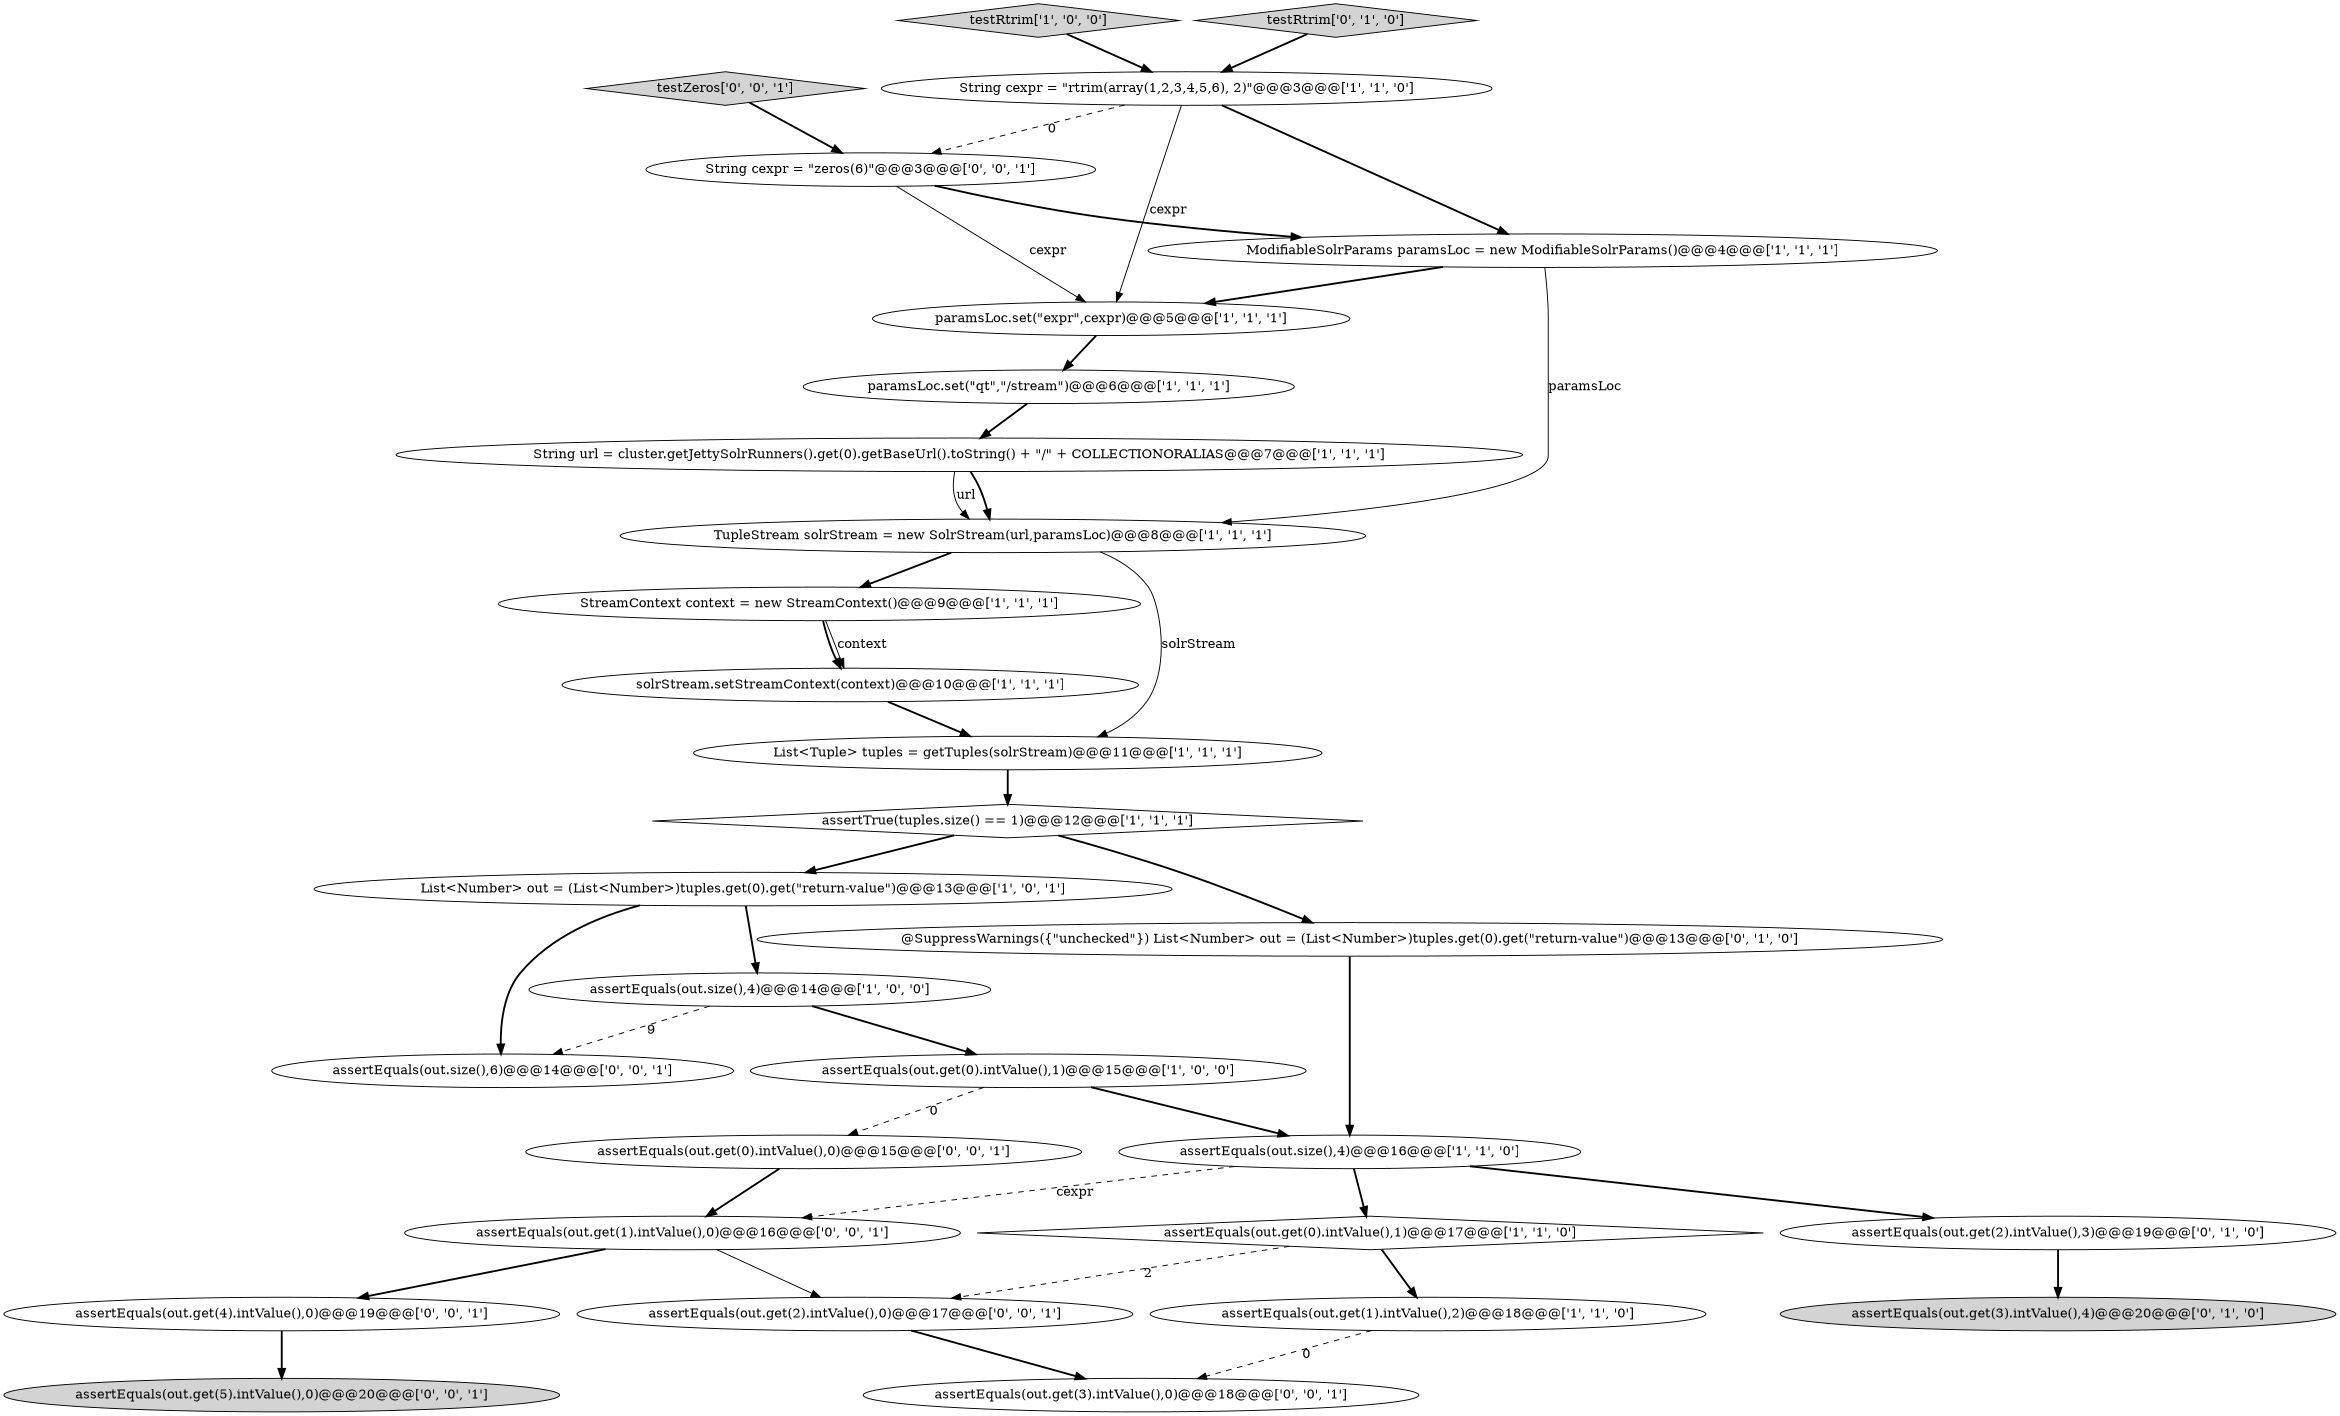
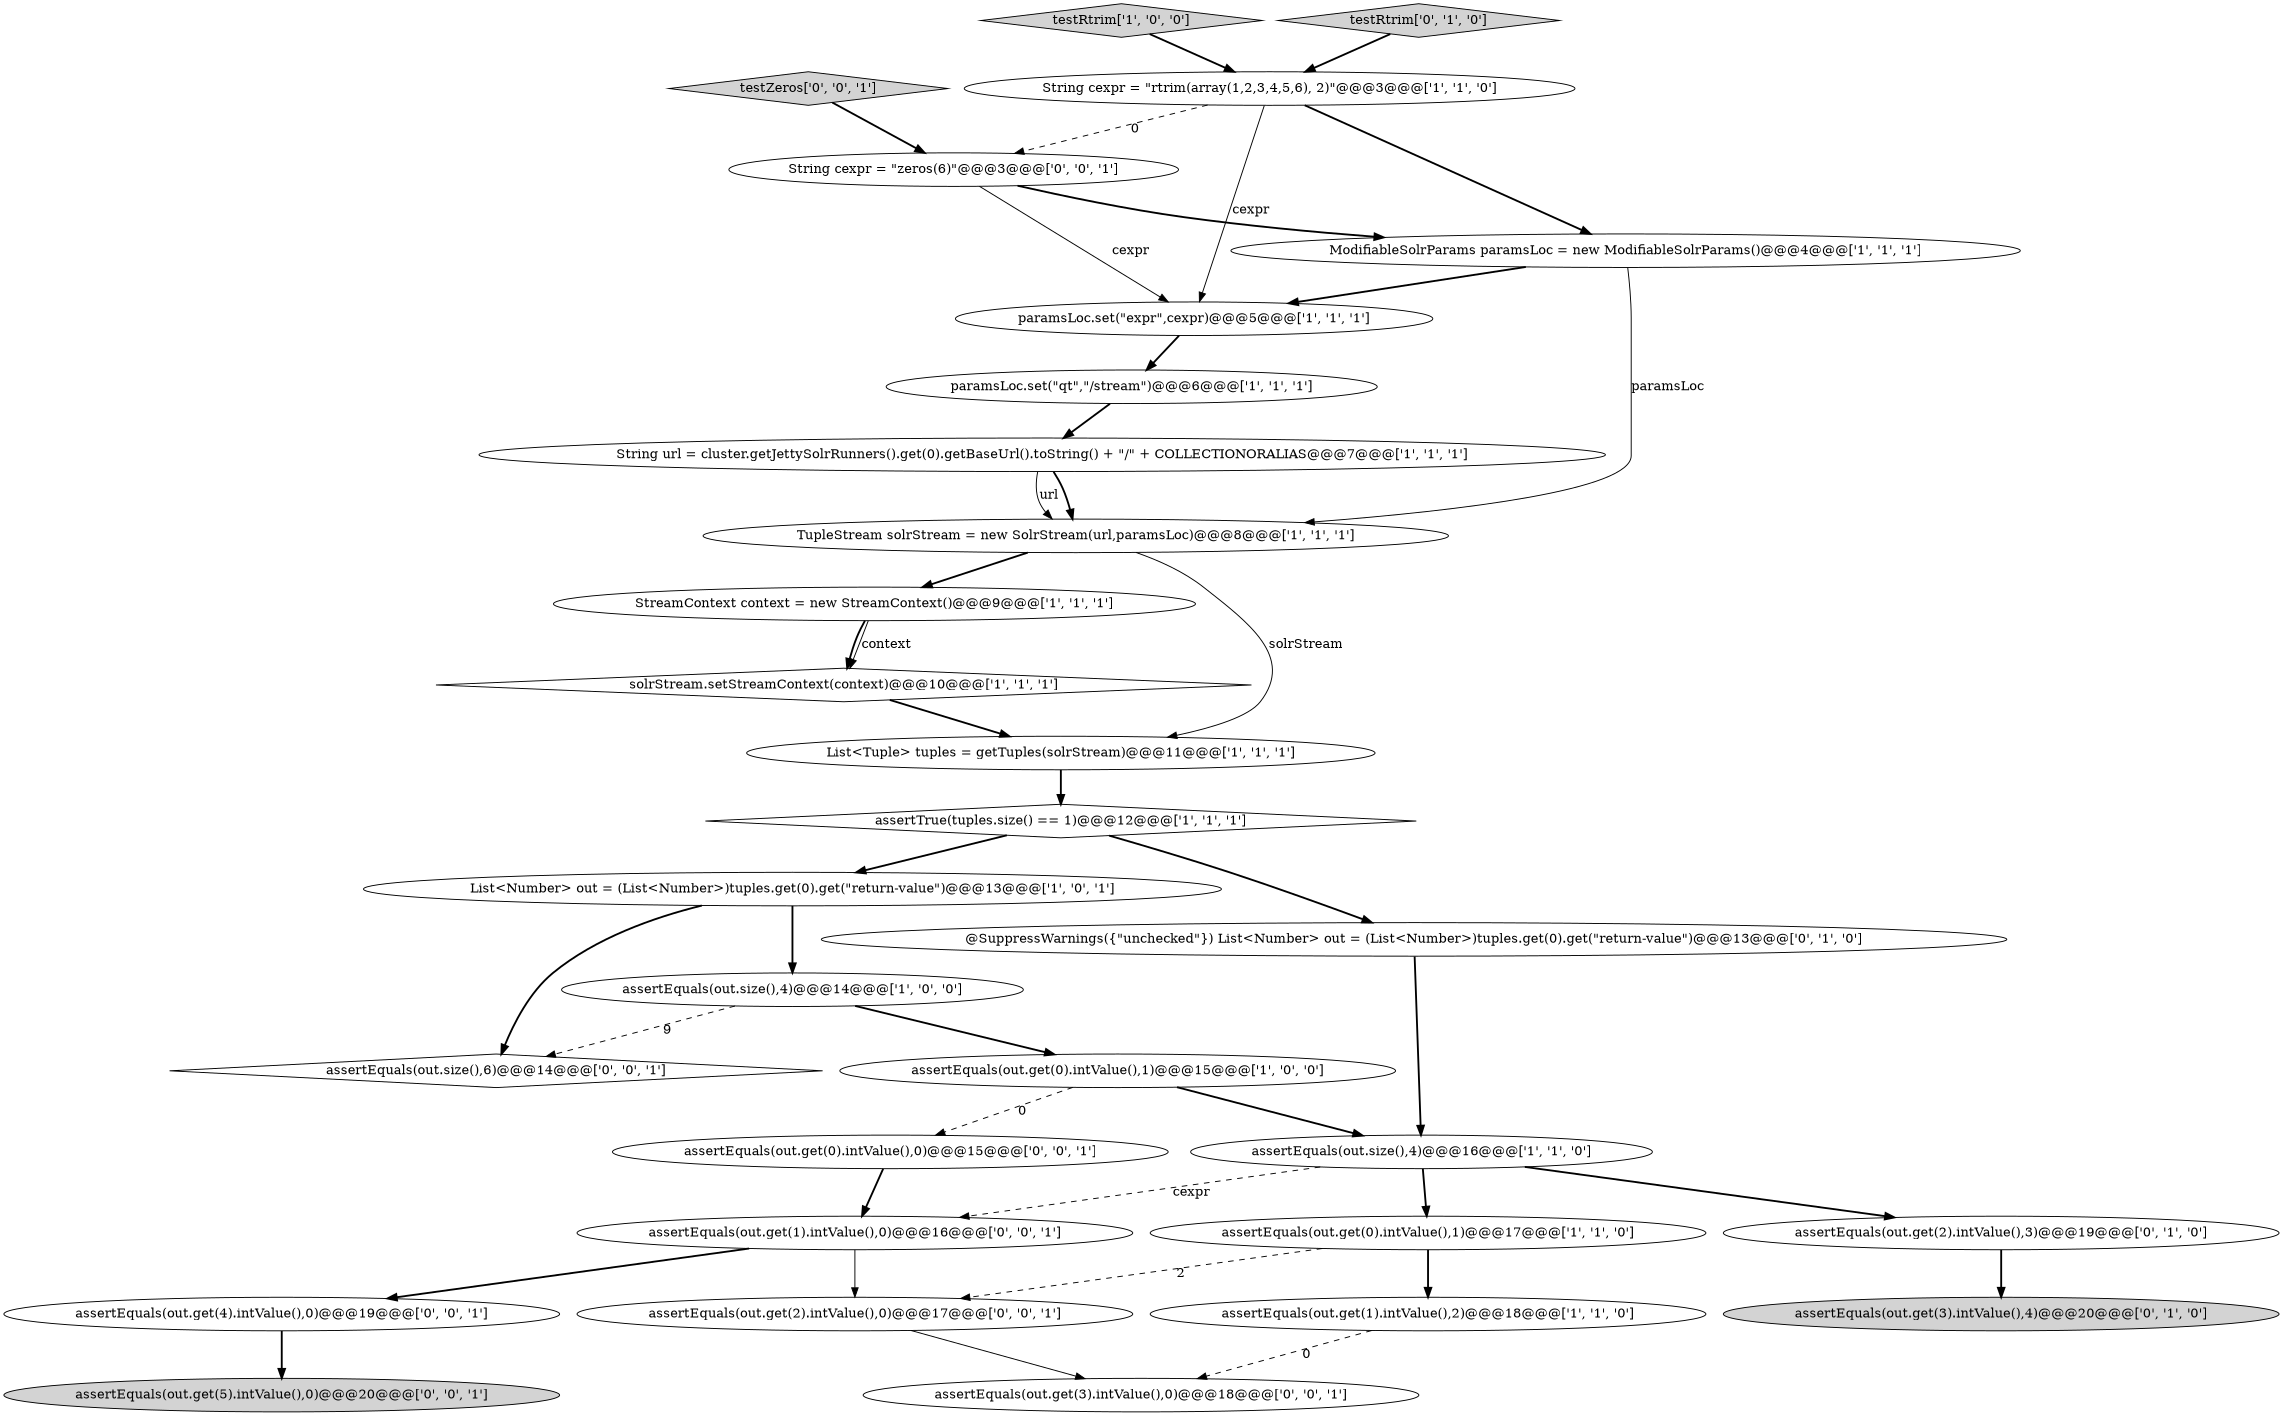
node "solrStream.setStreamContext(context)@@@10@@@['1', '1', '1']": shape ellipse -> diamond
node "assertEquals(out.size(),6)@@@14@@@['0', '0', '1']": shape ellipse -> diamond
node "assertEquals(out.get(0).intValue(),1)@@@17@@@['1', '1', '0']": shape diamond -> ellipse
edge "assertEquals(out.get(2).intValue(),0)@@@17@@@['0', '0', '1']" -> "assertEquals(out.get(3).intValue(),0)@@@18@@@['0', '0', '1']": style bold -> solid
